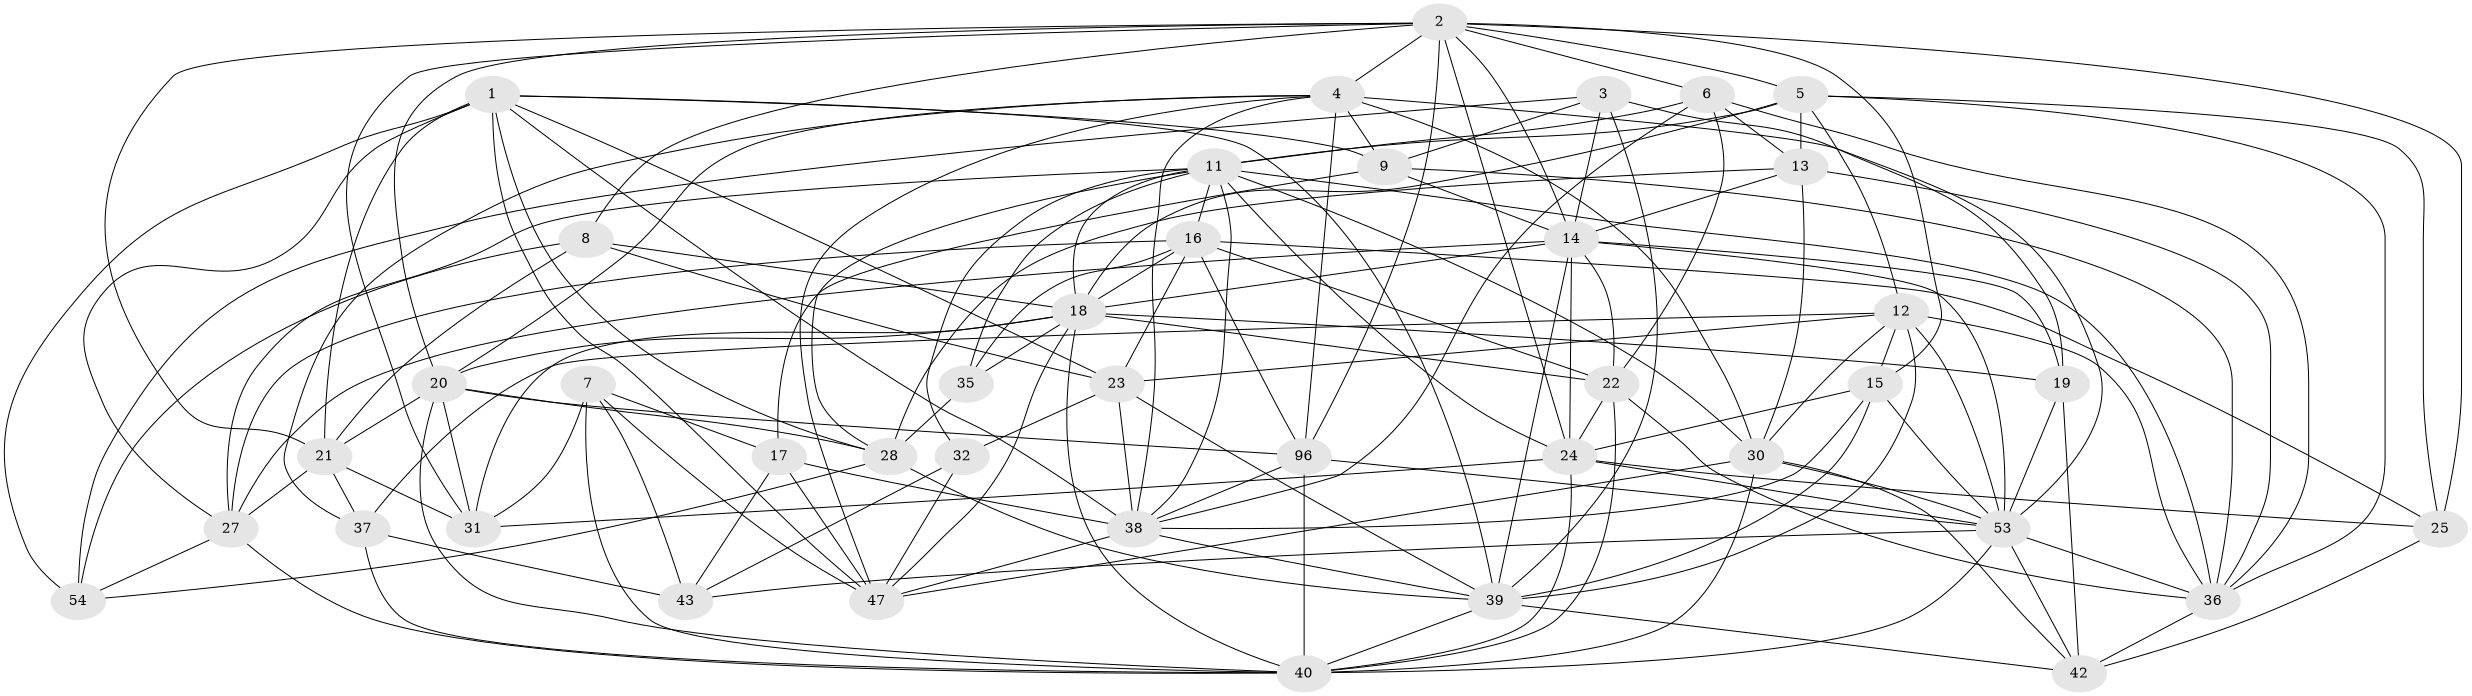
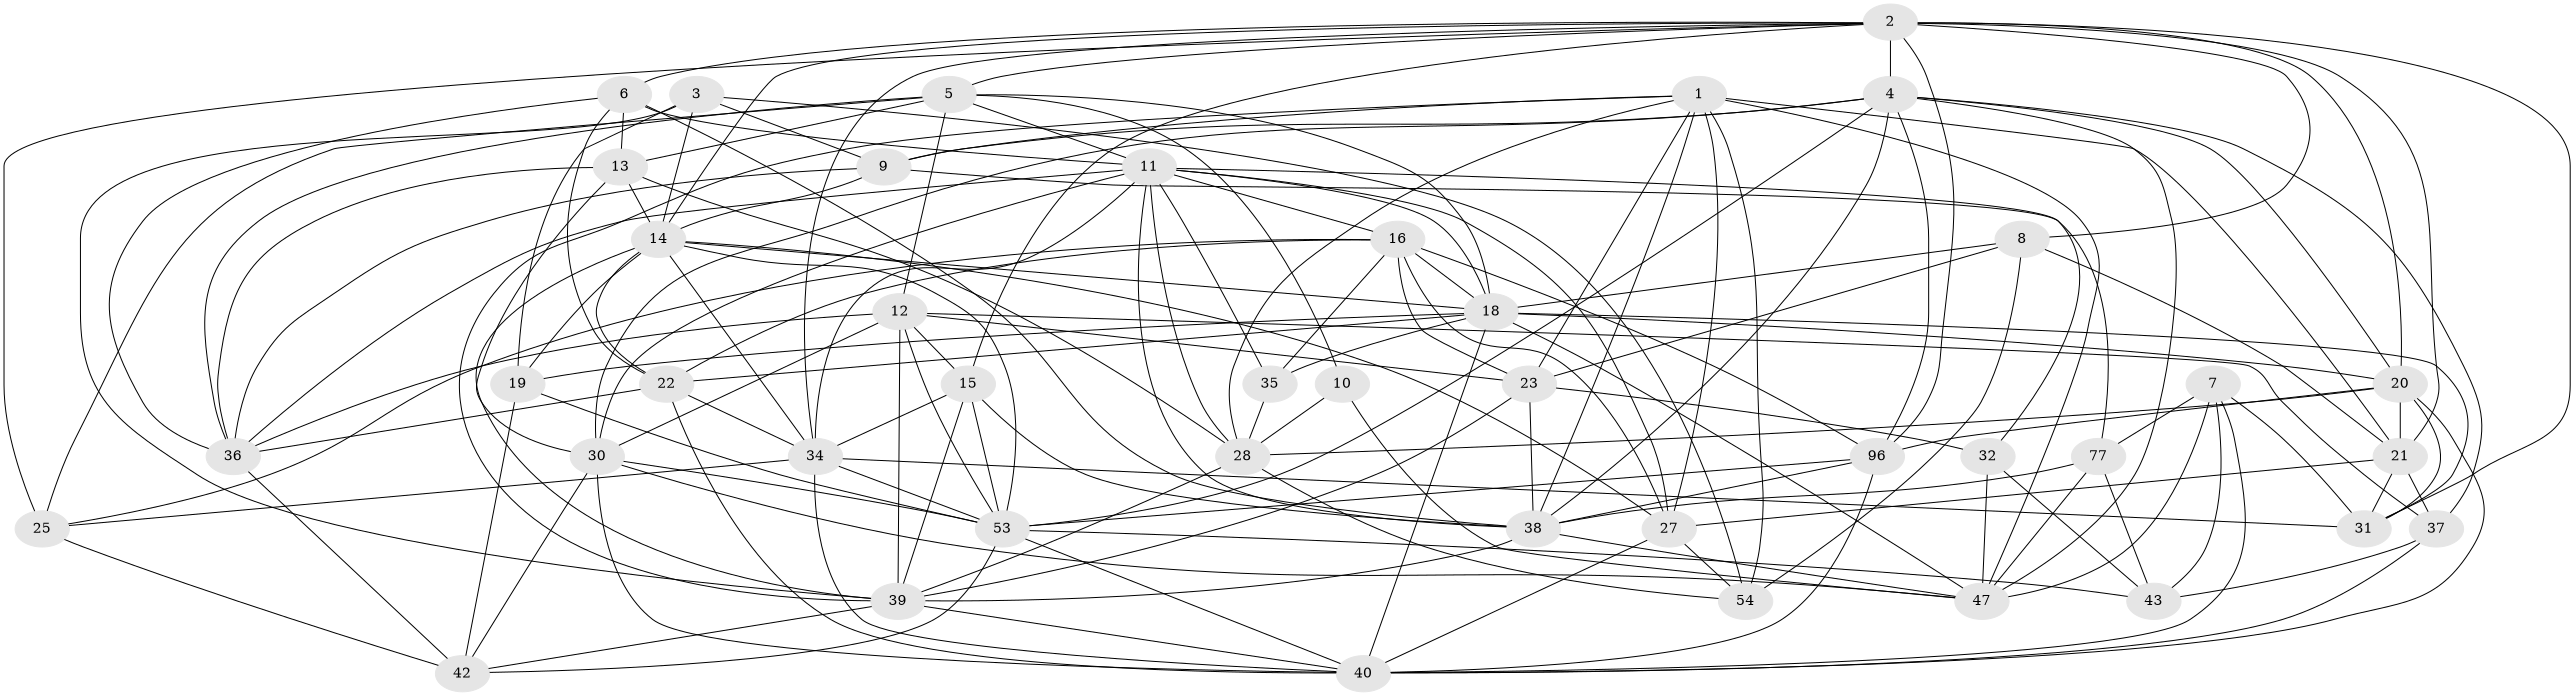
node "10": added
node "17": label "17" -> "77"
node "24": label "24" -> "34"
edge "53" -- "36": removed
